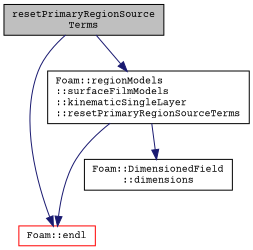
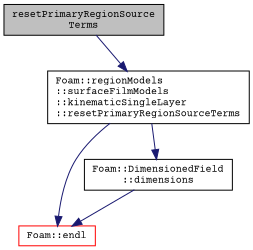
edge "resetPrimaryRegionSource Terms" -> "Foam::endl": now "Foam::DimensionedField ::dimensions" -> "Foam::endl"
